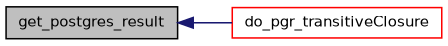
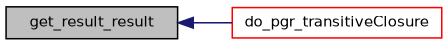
node "get_postgres_result": label "get_postgres_result" -> "get_result_result"
